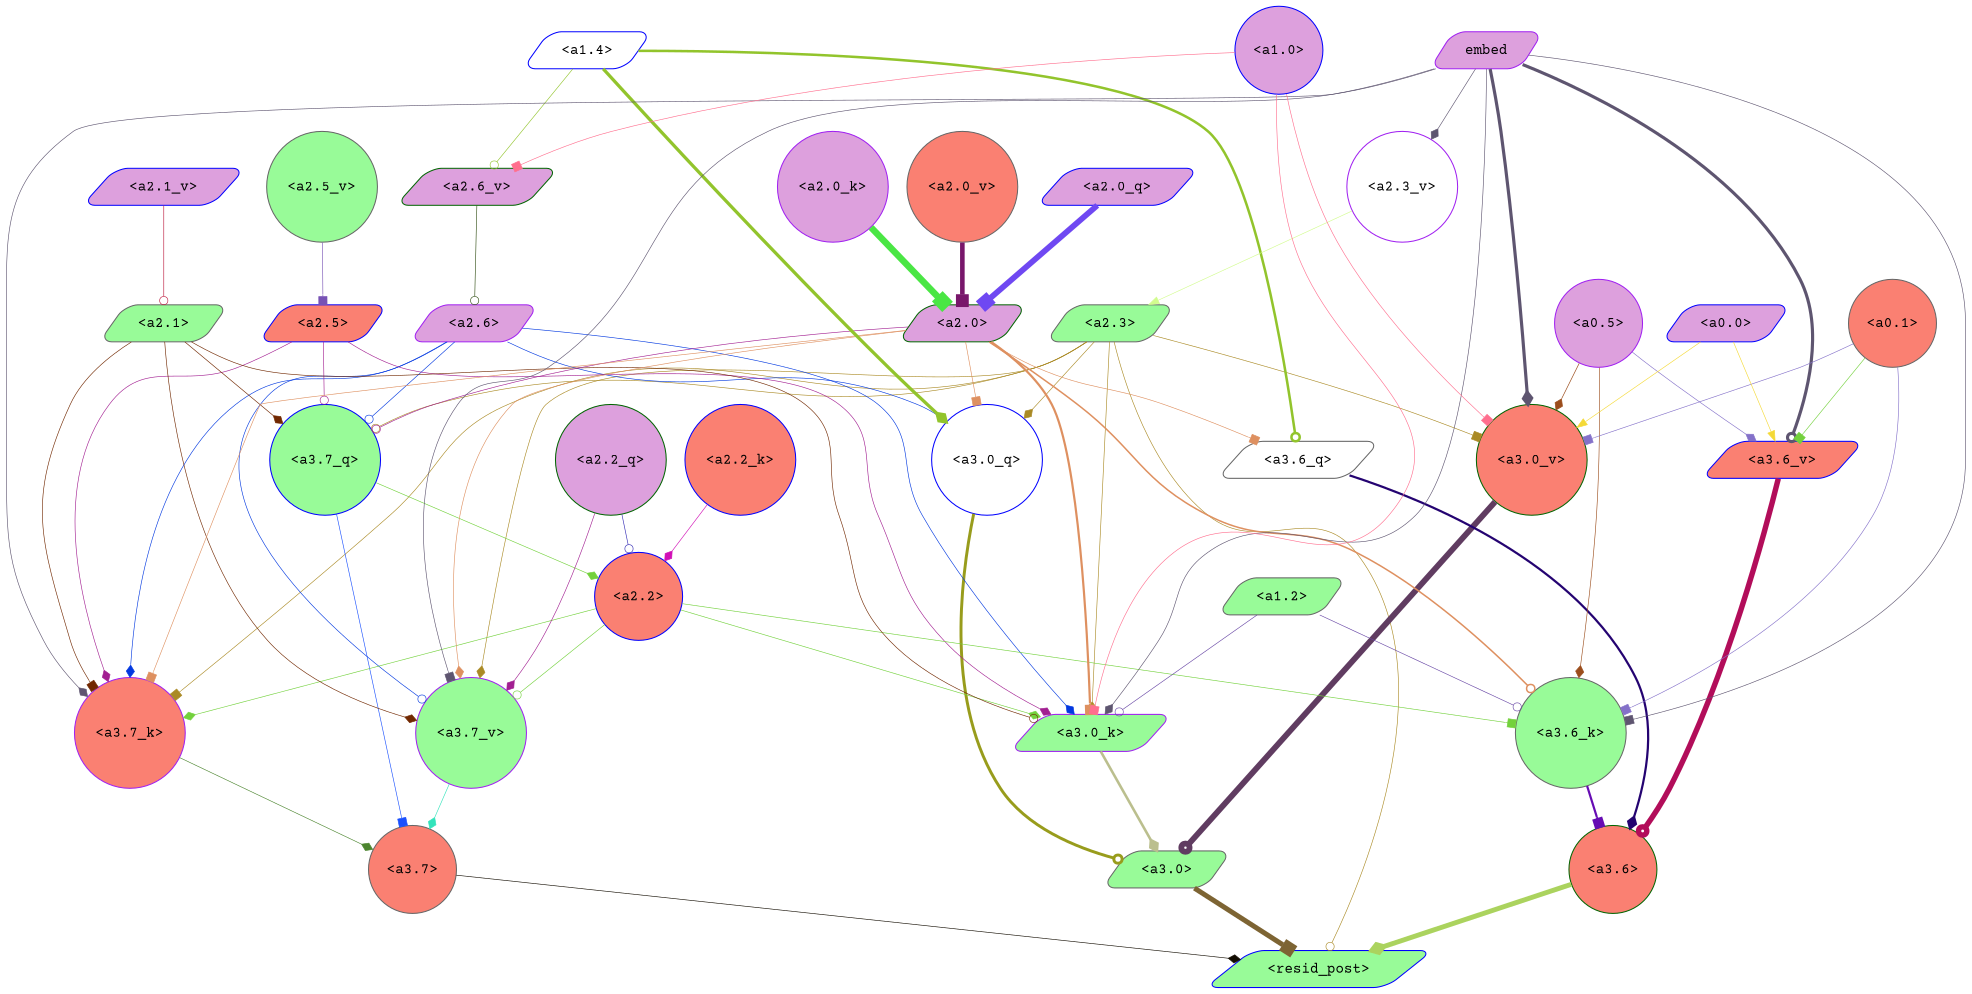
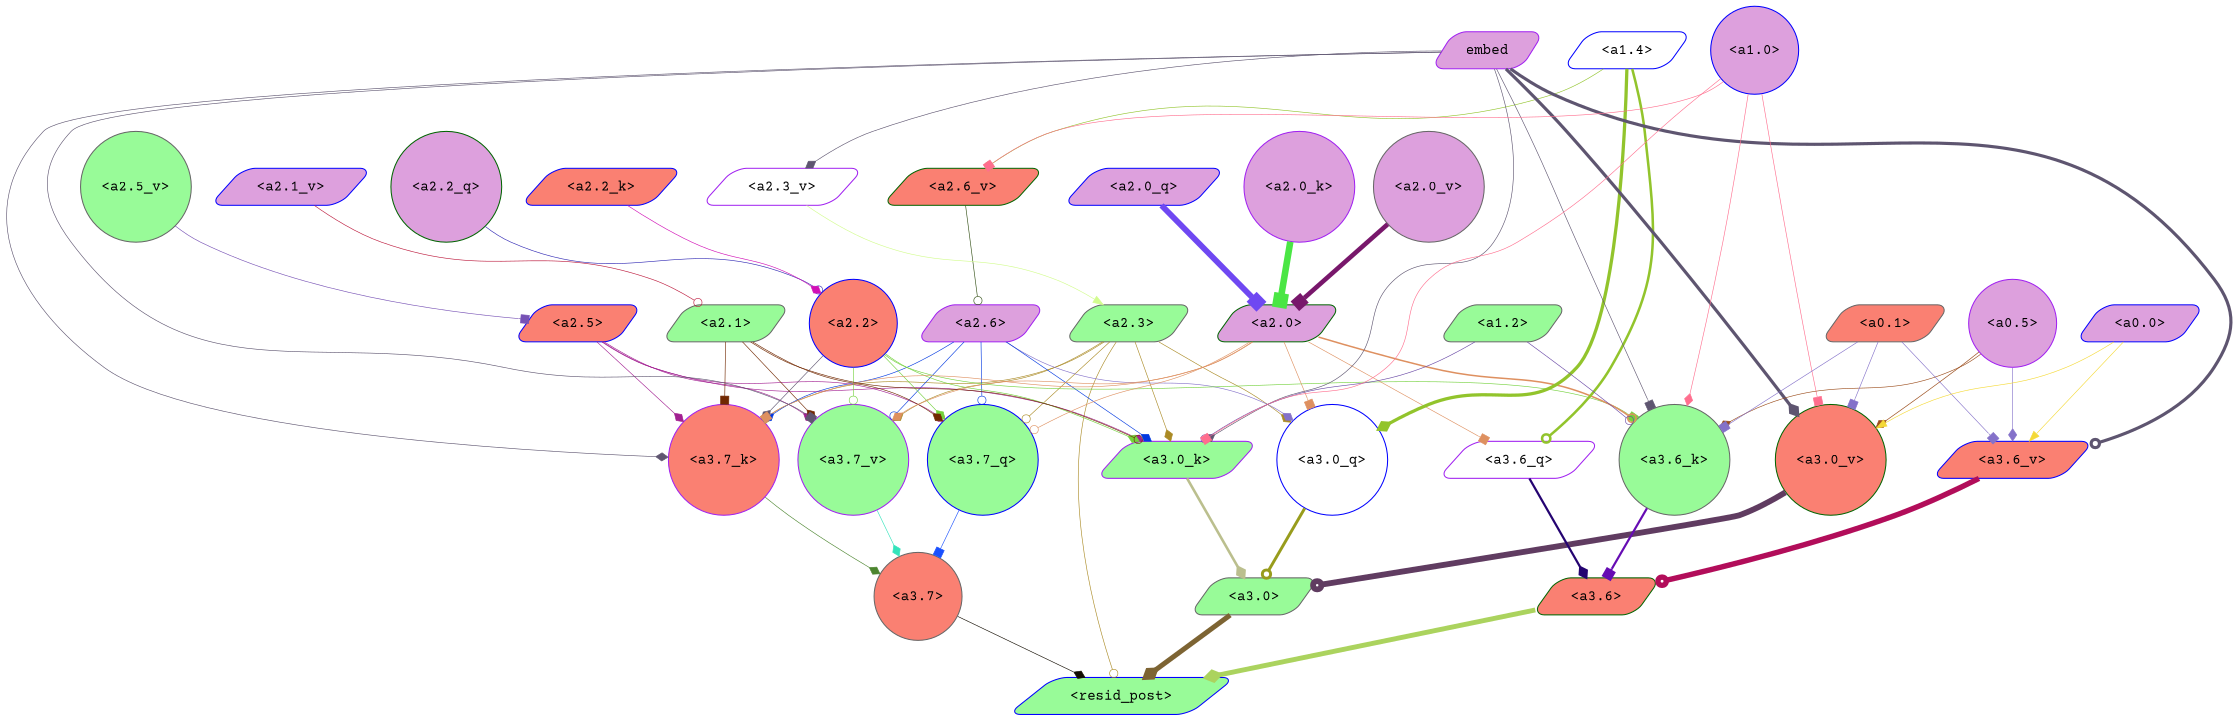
node "<a2.6_v>": fillcolor plum -> salmon
node "<a2.0_v>": fillcolor salmon -> plum
node "<a2.3_v>": shape circle -> parallelogram
edge "<a1.0>" -> "<a3.6_k>": added
node "<a0.1>": shape circle -> parallelogram
edge "<a2.0>" -> "<a3.7_q>": color #a21f91 -> #de9060
edge "<a2.6>" -> "<a3.0_q>": color #0238e0 -> #8471c9
edge "<a2.3>" -> "<a3.0_v>": removed
edge "<a0.1>" -> "<a3.6_v>": color #73d13c -> #8471c9
node "<a2.2_k>": shape circle -> parallelogram
node "<a3.6_q>": color gray40 -> purple
edge "<a2.0>" -> "<a3.0_k>": removed
edge "<a3.7_q>" -> "<a2.2>": reversed
edge "<a2.2_q>" -> "<a3.7_v>": now "<a2.5>" -> "<a3.7_v>"
edge "<a2.2>" -> "<a3.7_k>": color #73d13c -> #5e5570
node "<a3.6>": shape circle -> parallelogram
edge "<a3.0>" -> "<resid_post>": arrowhead box -> diamond
